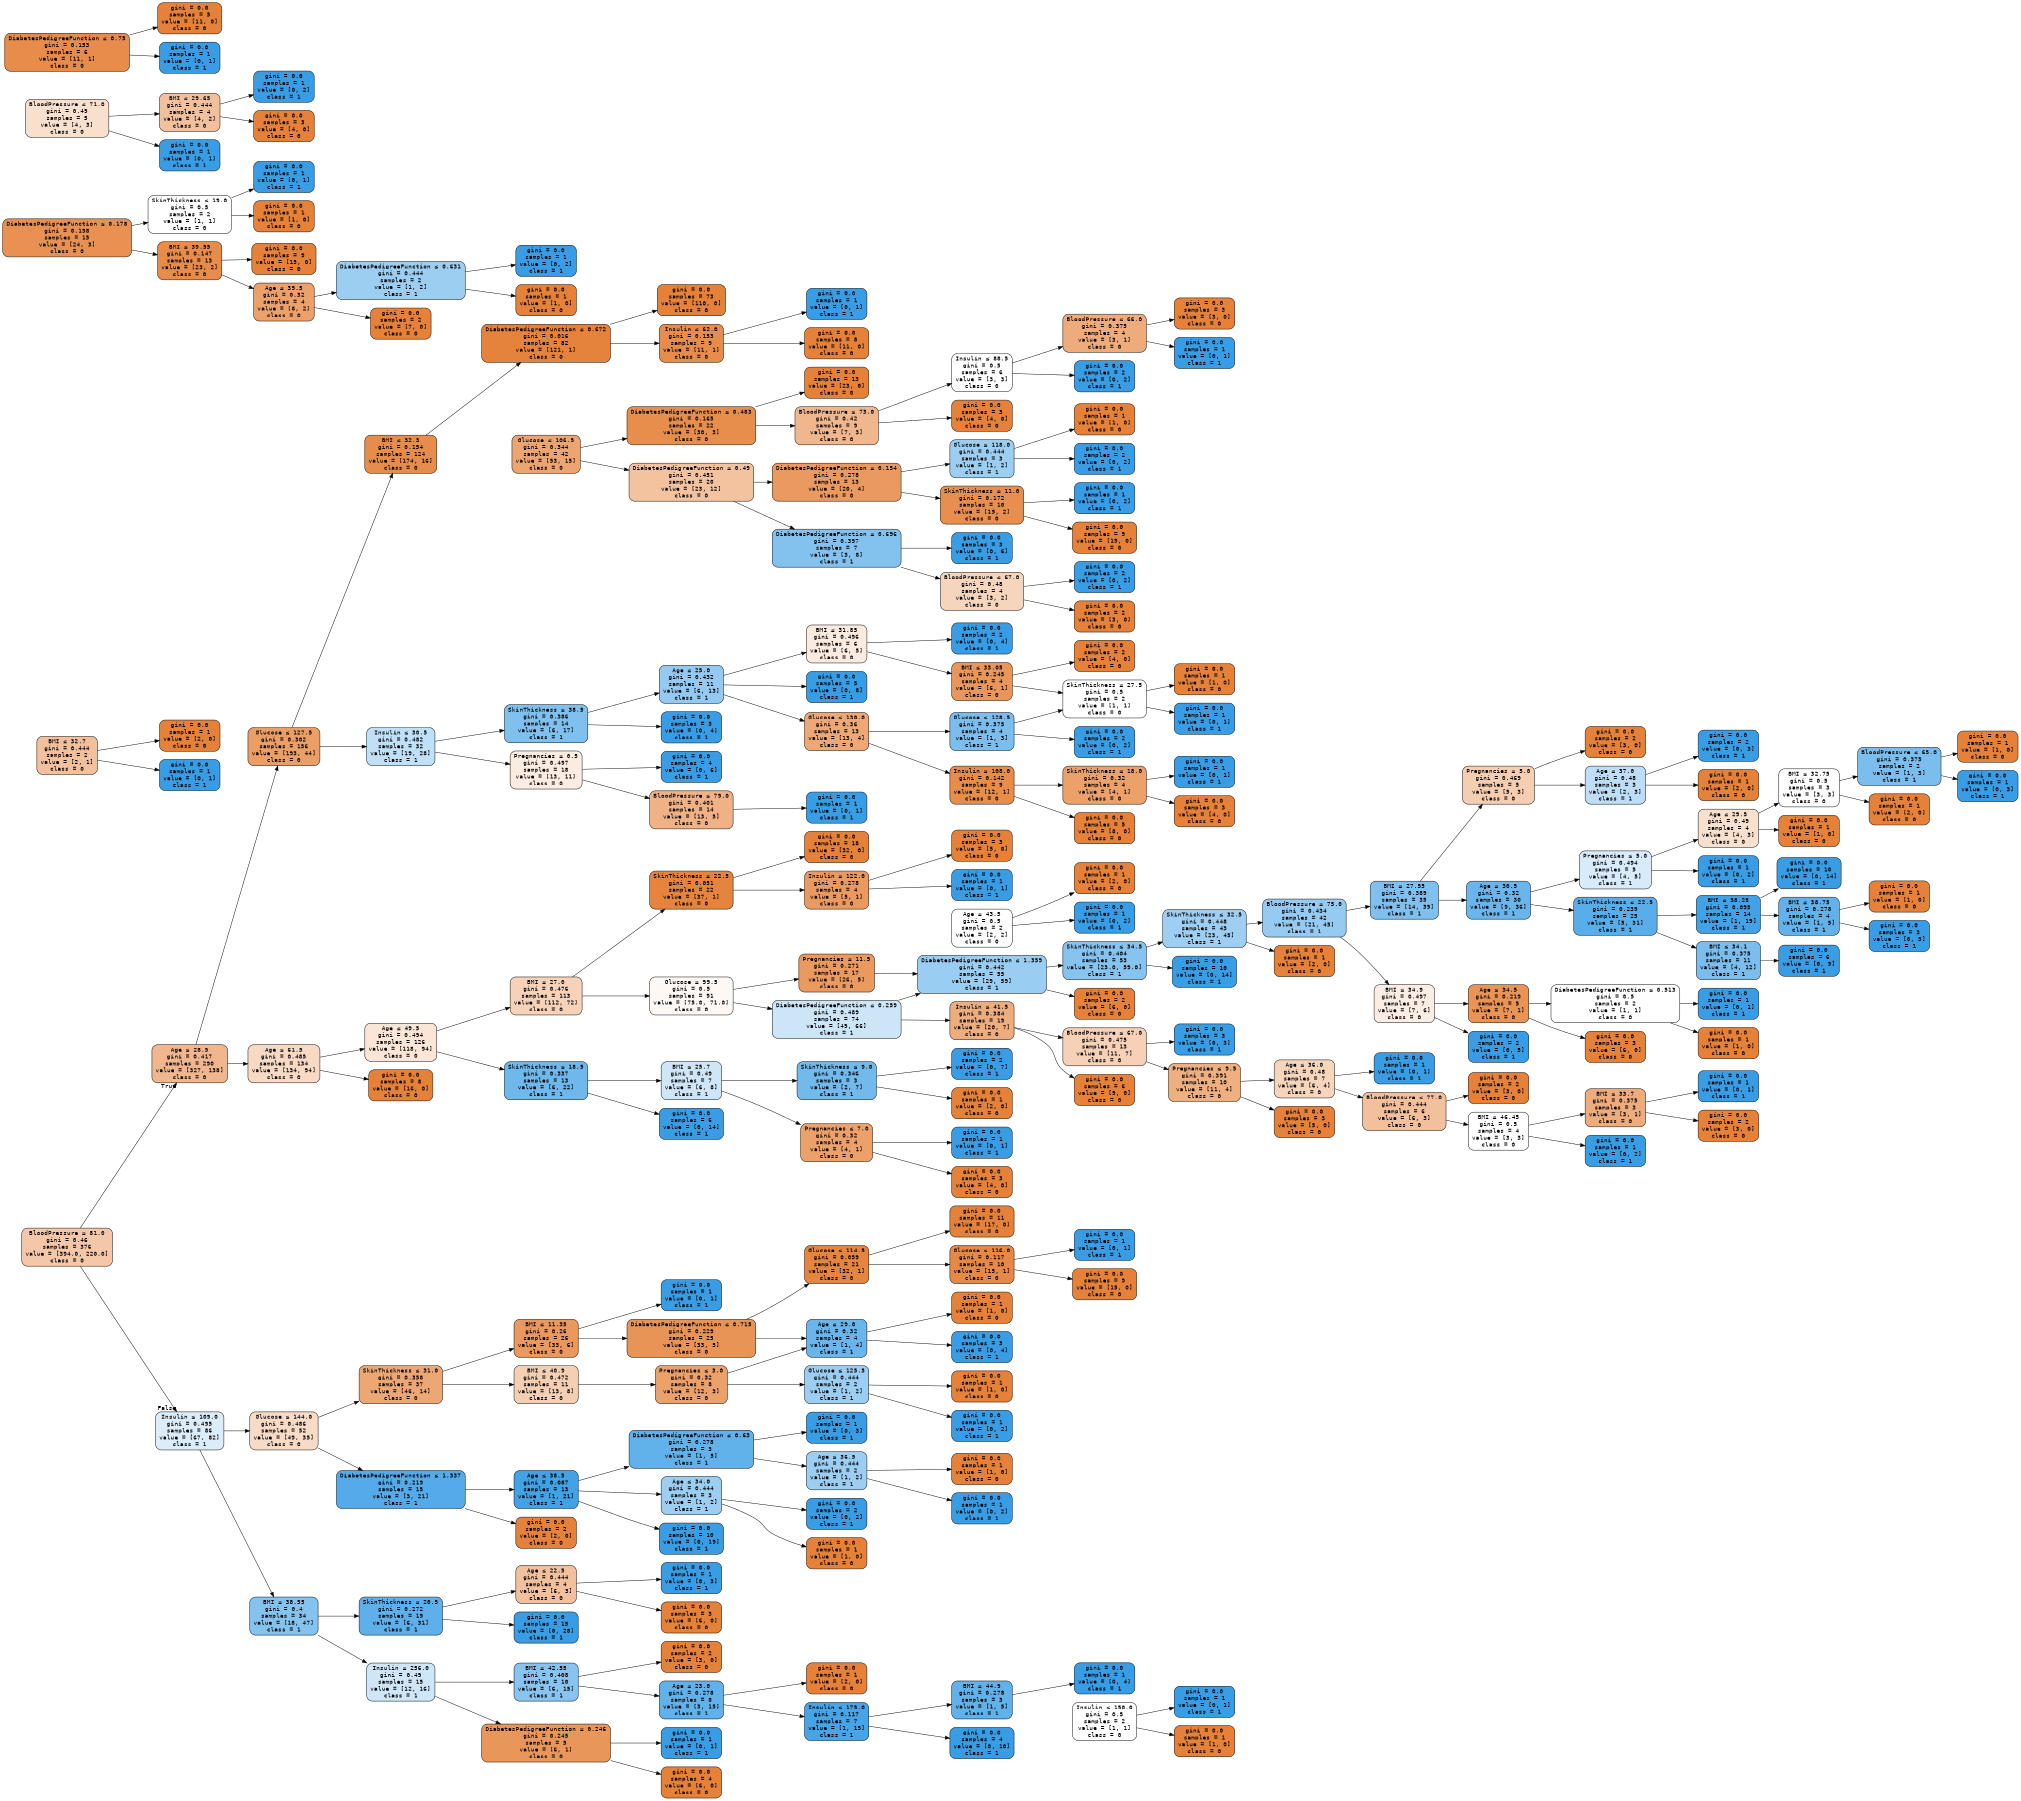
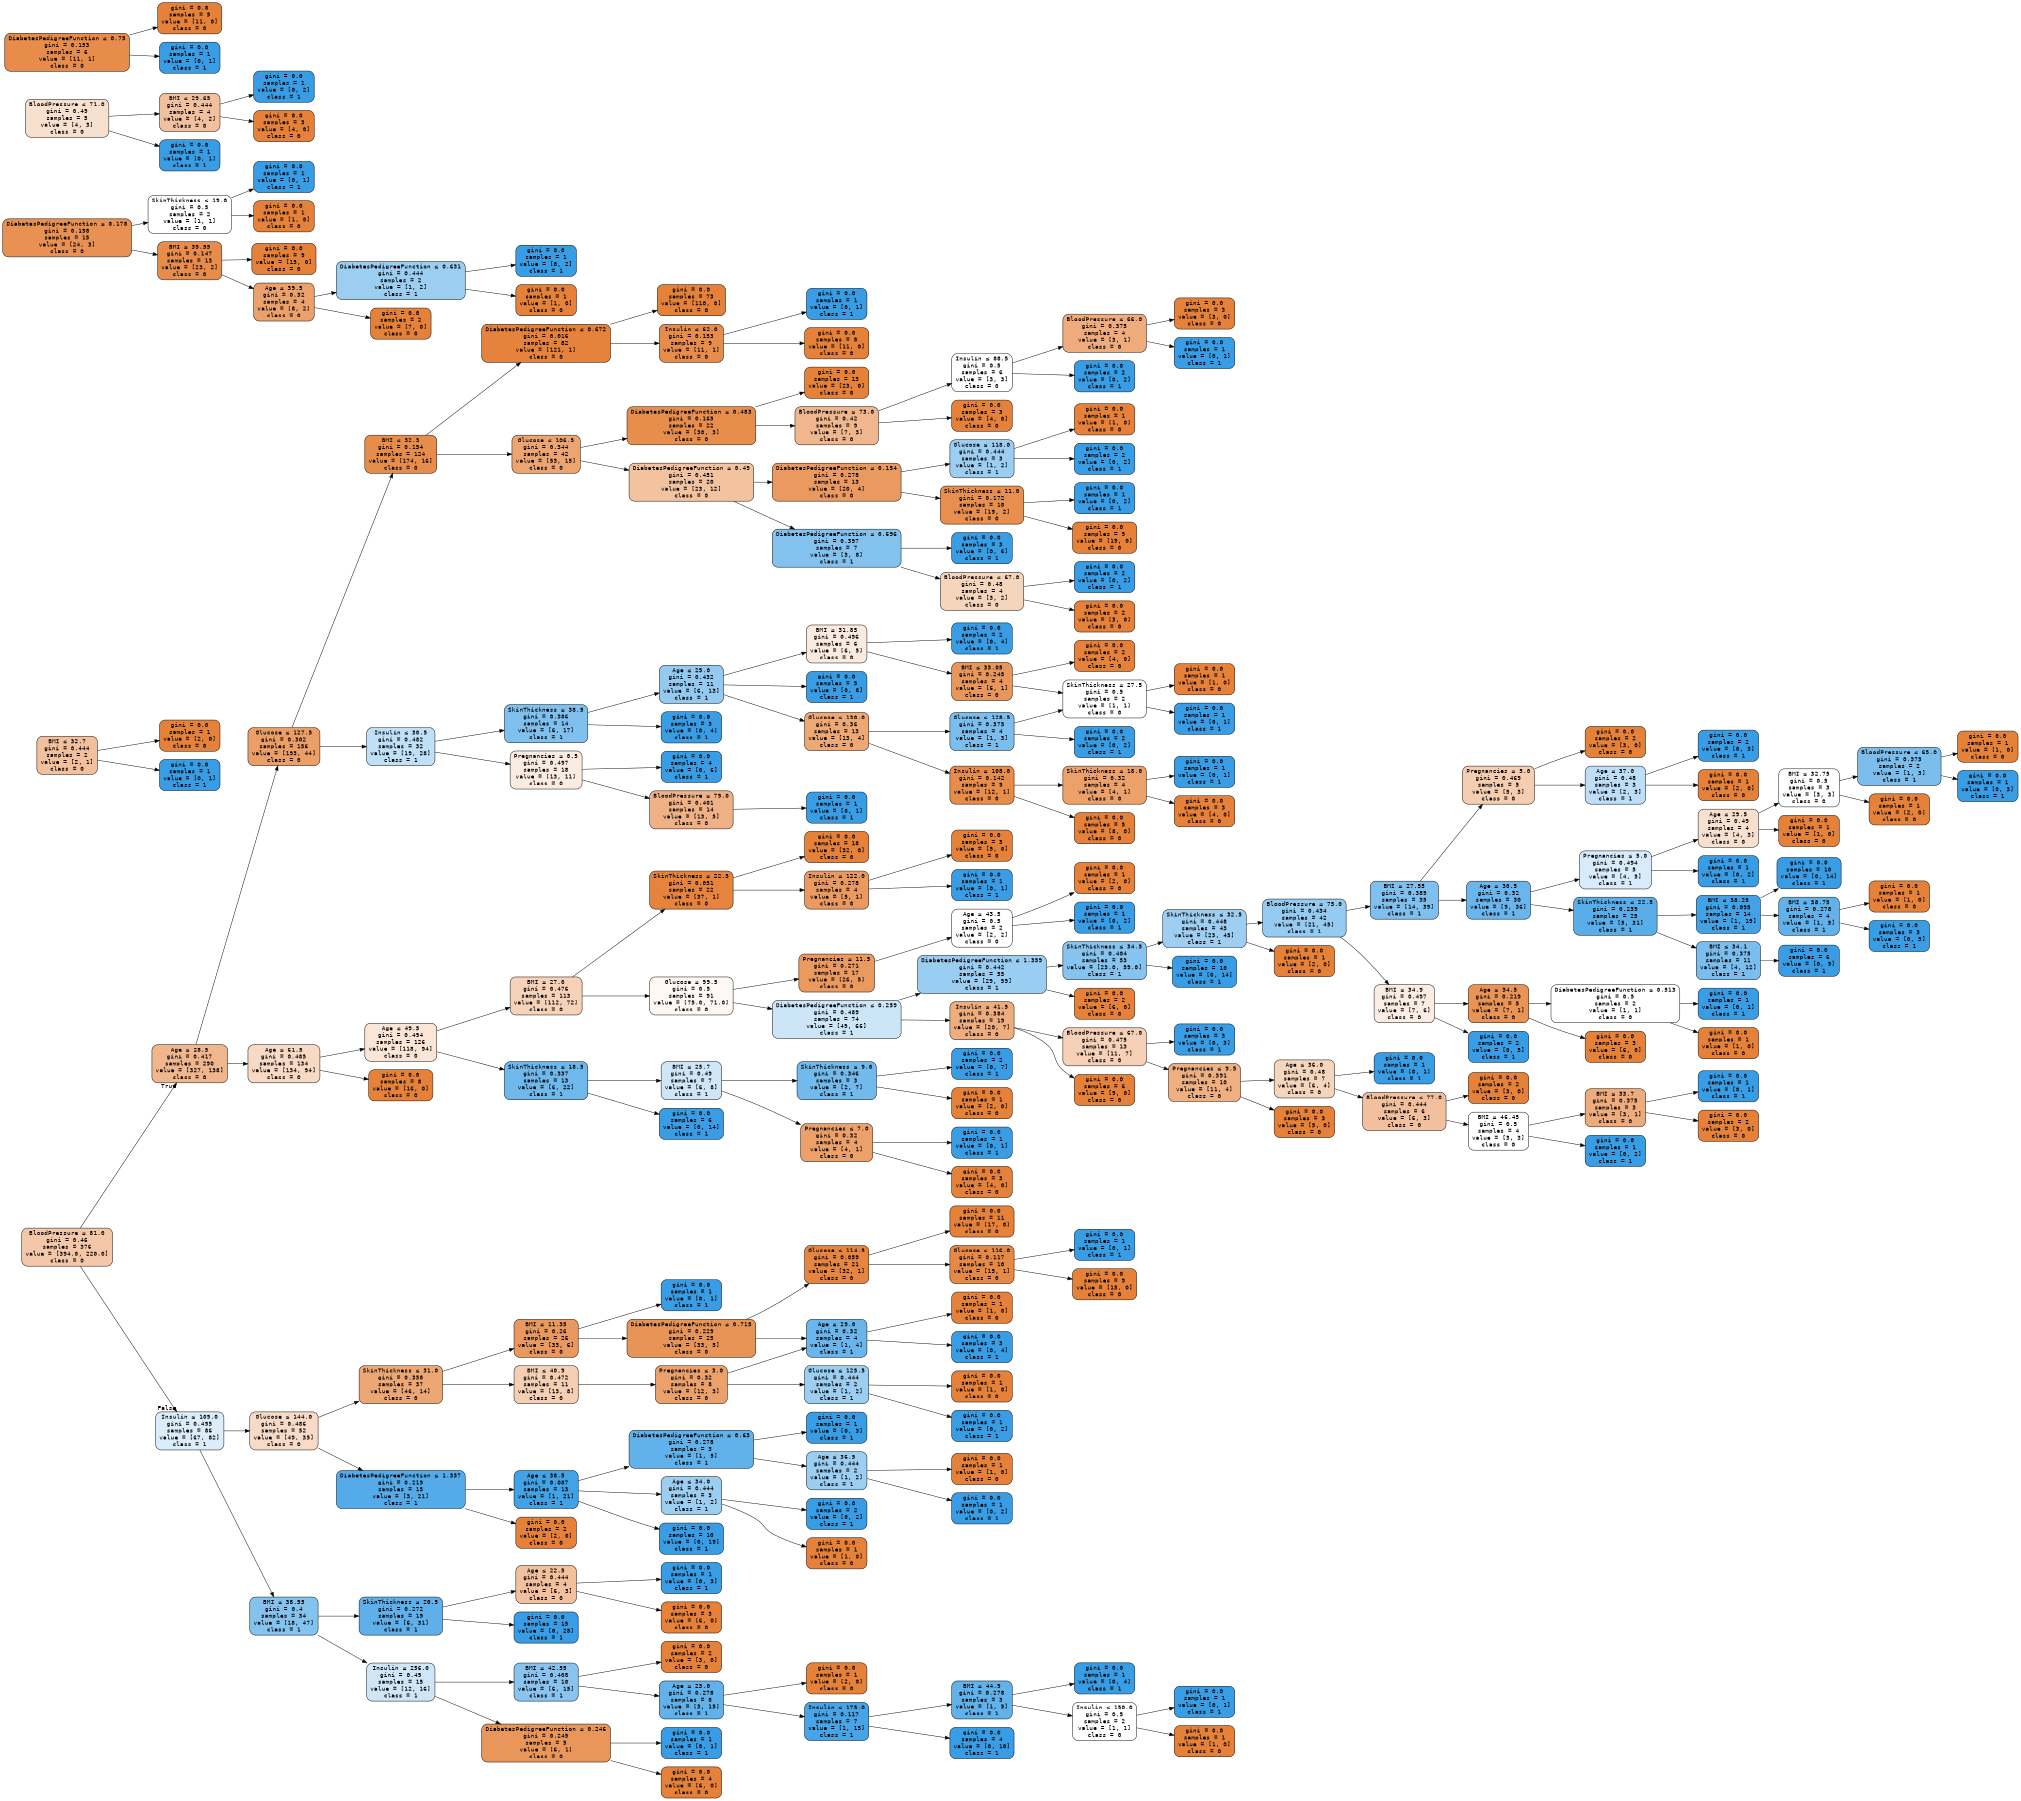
edge "BMI ≤ 32.3" -> "Glucose ≤ 106.5": added
edge "Pregnancies ≤ 11.5" -> "DiabetesPedigreeFunction ≤ 1.359": now "Pregnancies ≤ 11.5" -> "Age ≤ 43.5"
edge "BMI ≤ 44.9" -> "Insulin ≤ 150.0": added
